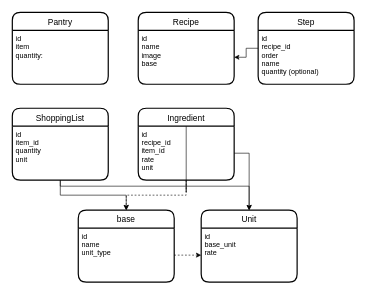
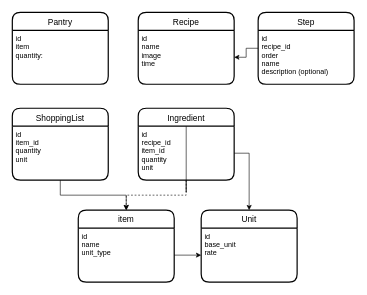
node "id name image base": label "id name image base" -> "id name image time"
node "id recipe_id order name quantity (optional)": label "id recipe_id order name quantity (optional)" -> "id recipe_id order name description (optional)"
node "id recipe_id item_id rate unit": label "id recipe_id item_id rate unit" -> "id recipe_id item_id quantity unit"
edge "id item_id quantity unit" -> "Unit": removed
node "base": label "base" -> "item"
edge "id name unit_type" -> "id base_unit rate": style dashed -> solid
